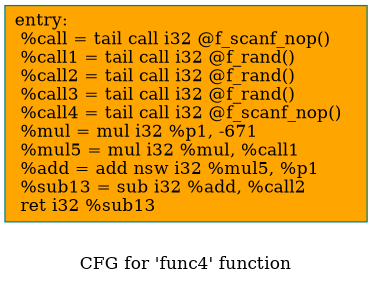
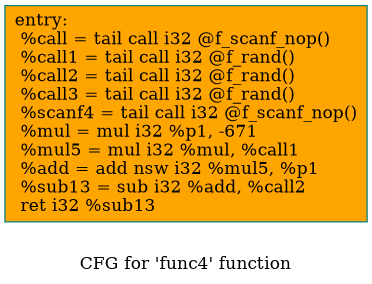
node "entry:": text "%call4 = tail call i32 @f_scanf_nop()" -> "%scanf4 = tail call i32 @f_scanf_nop()"
